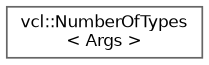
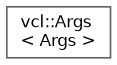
node "vcl::NumberOfTypes < Args >": label "vcl::NumberOfTypes < Args >" -> "vcl::Args < Args >"
